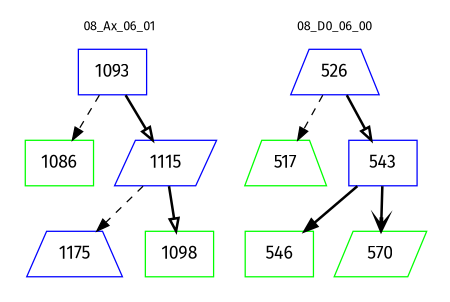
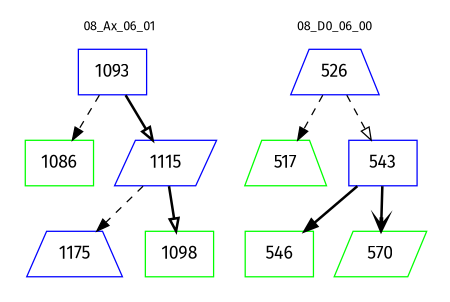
edge "526" -> "543": style bold -> dashed
